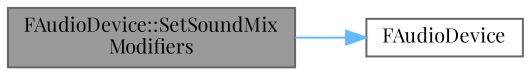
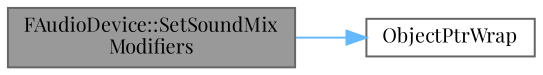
node "FAudioDevice": label "FAudioDevice" -> "ObjectPtrWrap"
